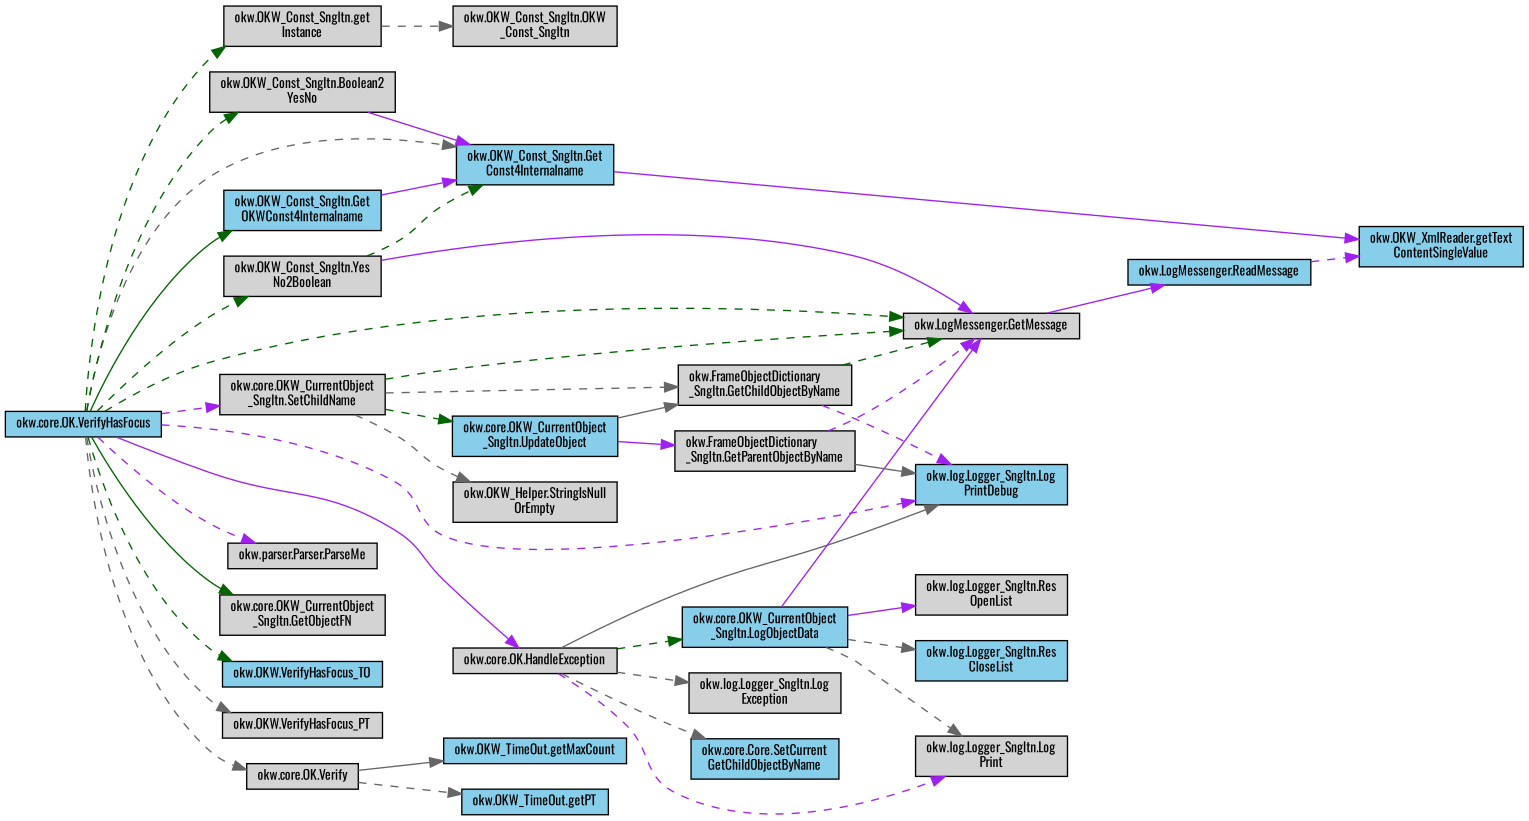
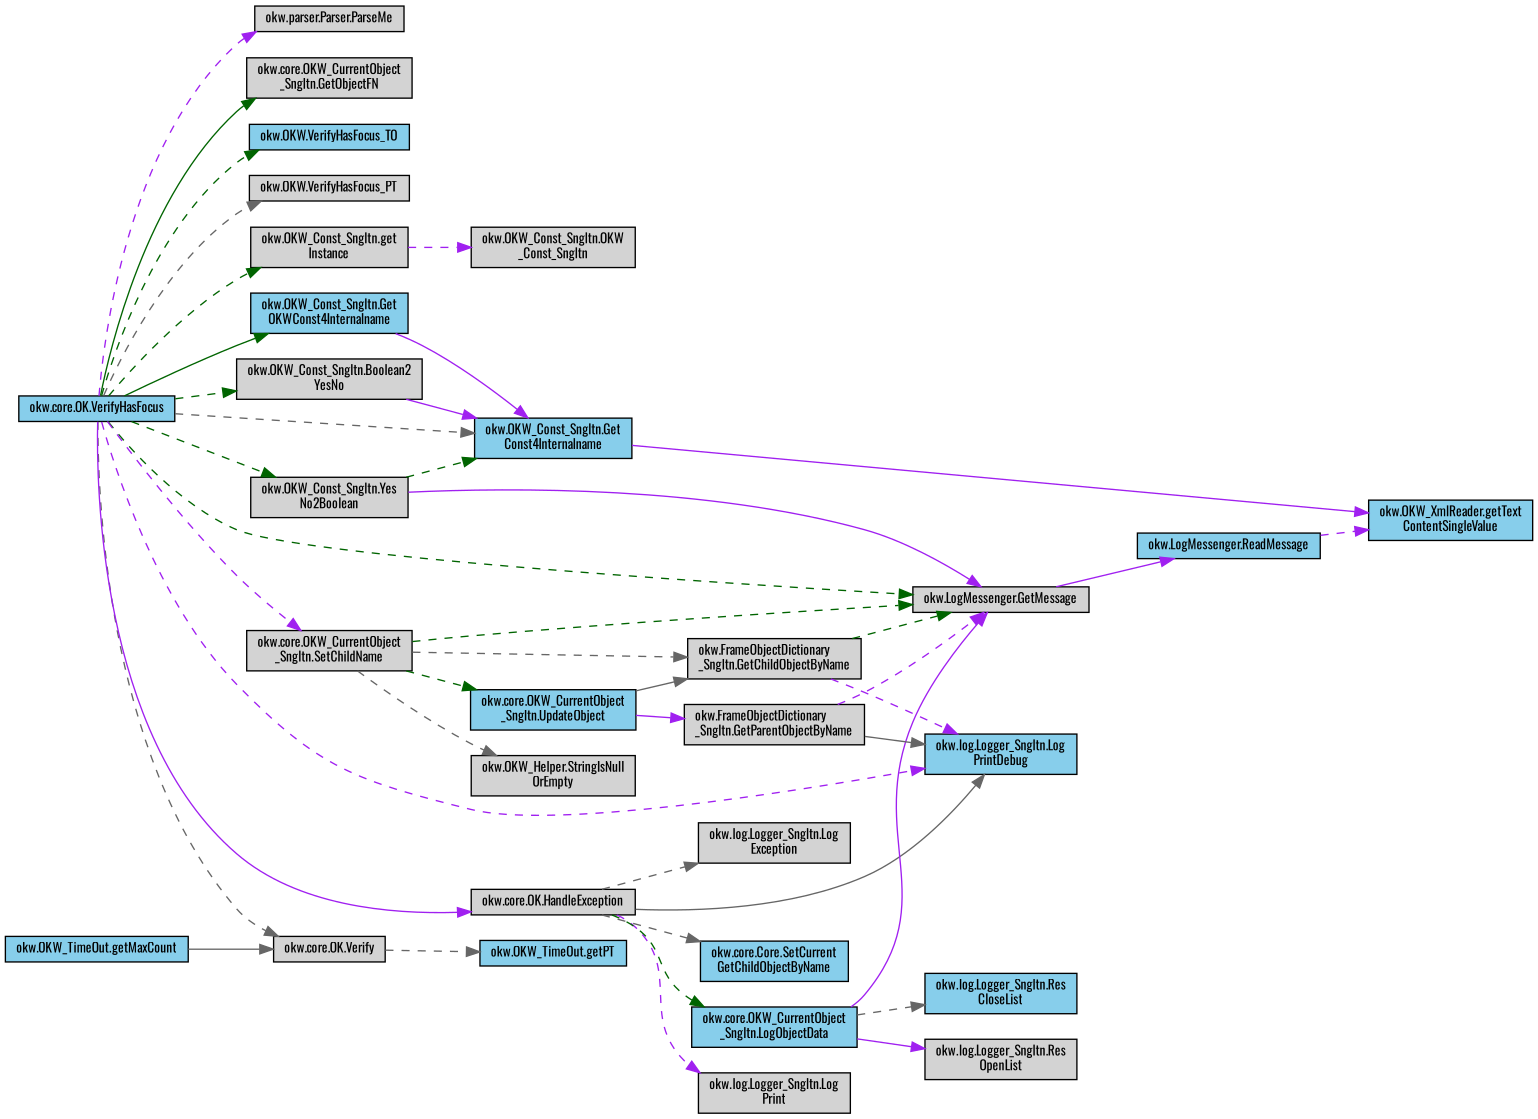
edge "okw.OKW_Const_Sngltn.get Instance" -> "okw.OKW_Const_Sngltn.OKW _Const_Sngltn": color gray40 -> purple
edge "okw.core.OKW_CurrentObject _Sngltn.LogObjectData" -> "okw.log.Logger_Sngltn.Log Print": removed
edge "okw.core.OK.Verify" -> "okw.OKW_TimeOut.getMaxCount": reversed
